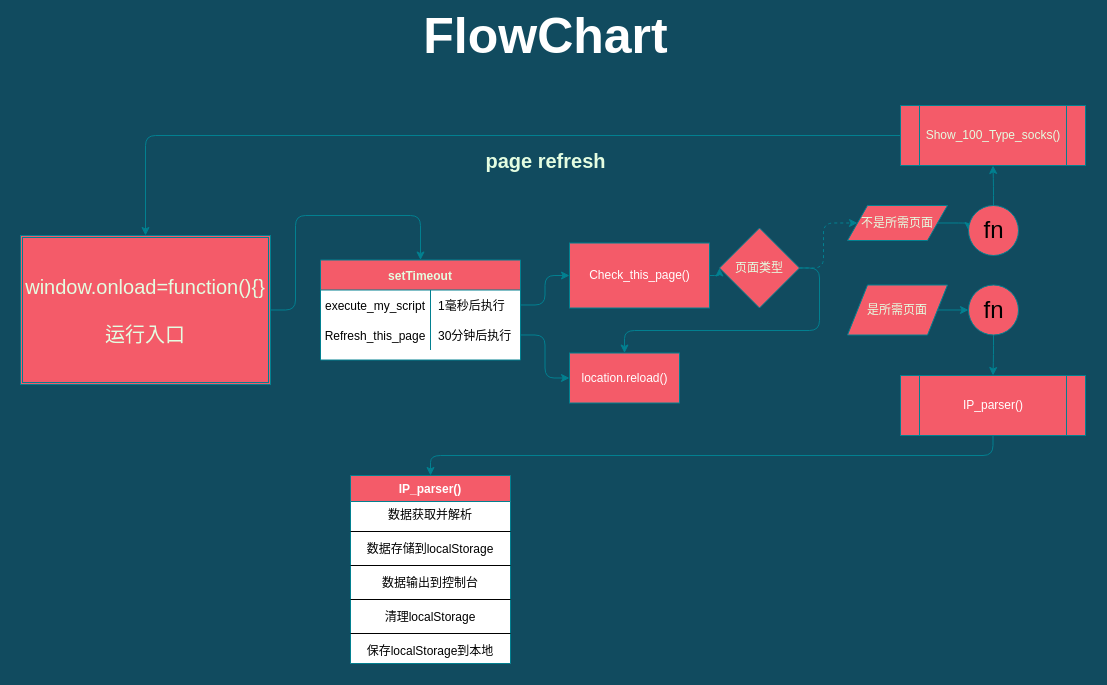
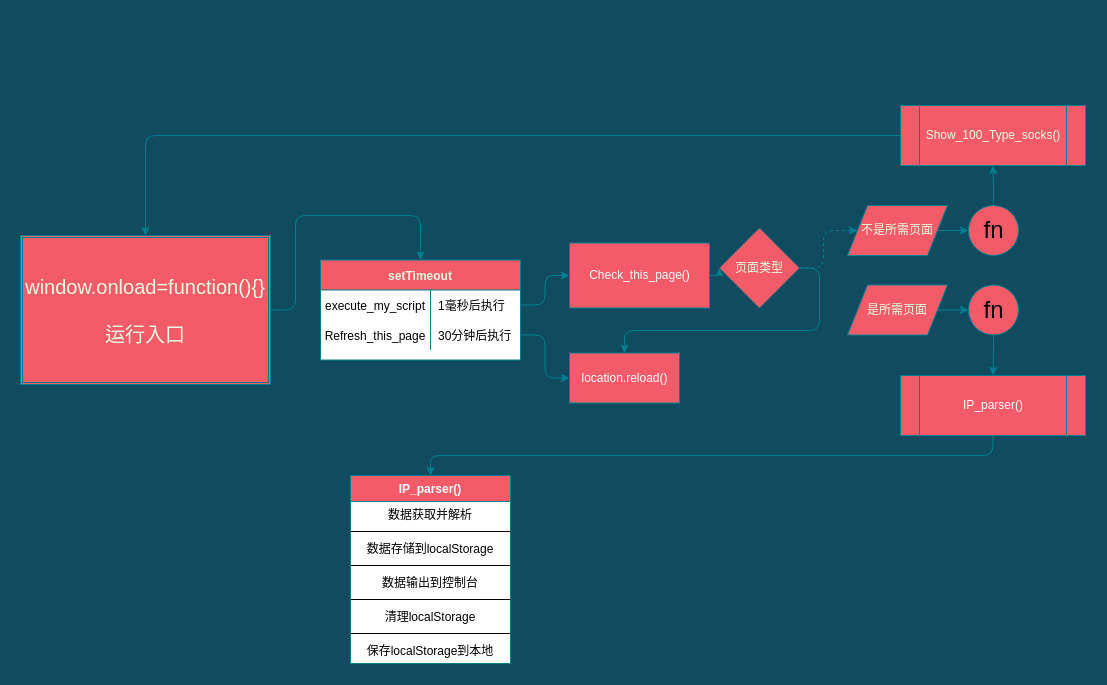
node "FlowChart": removed
node "page refresh": removed
node "不是所需页面": size 100x35 -> 100x50
node "页面类型": style solid -> dashed
